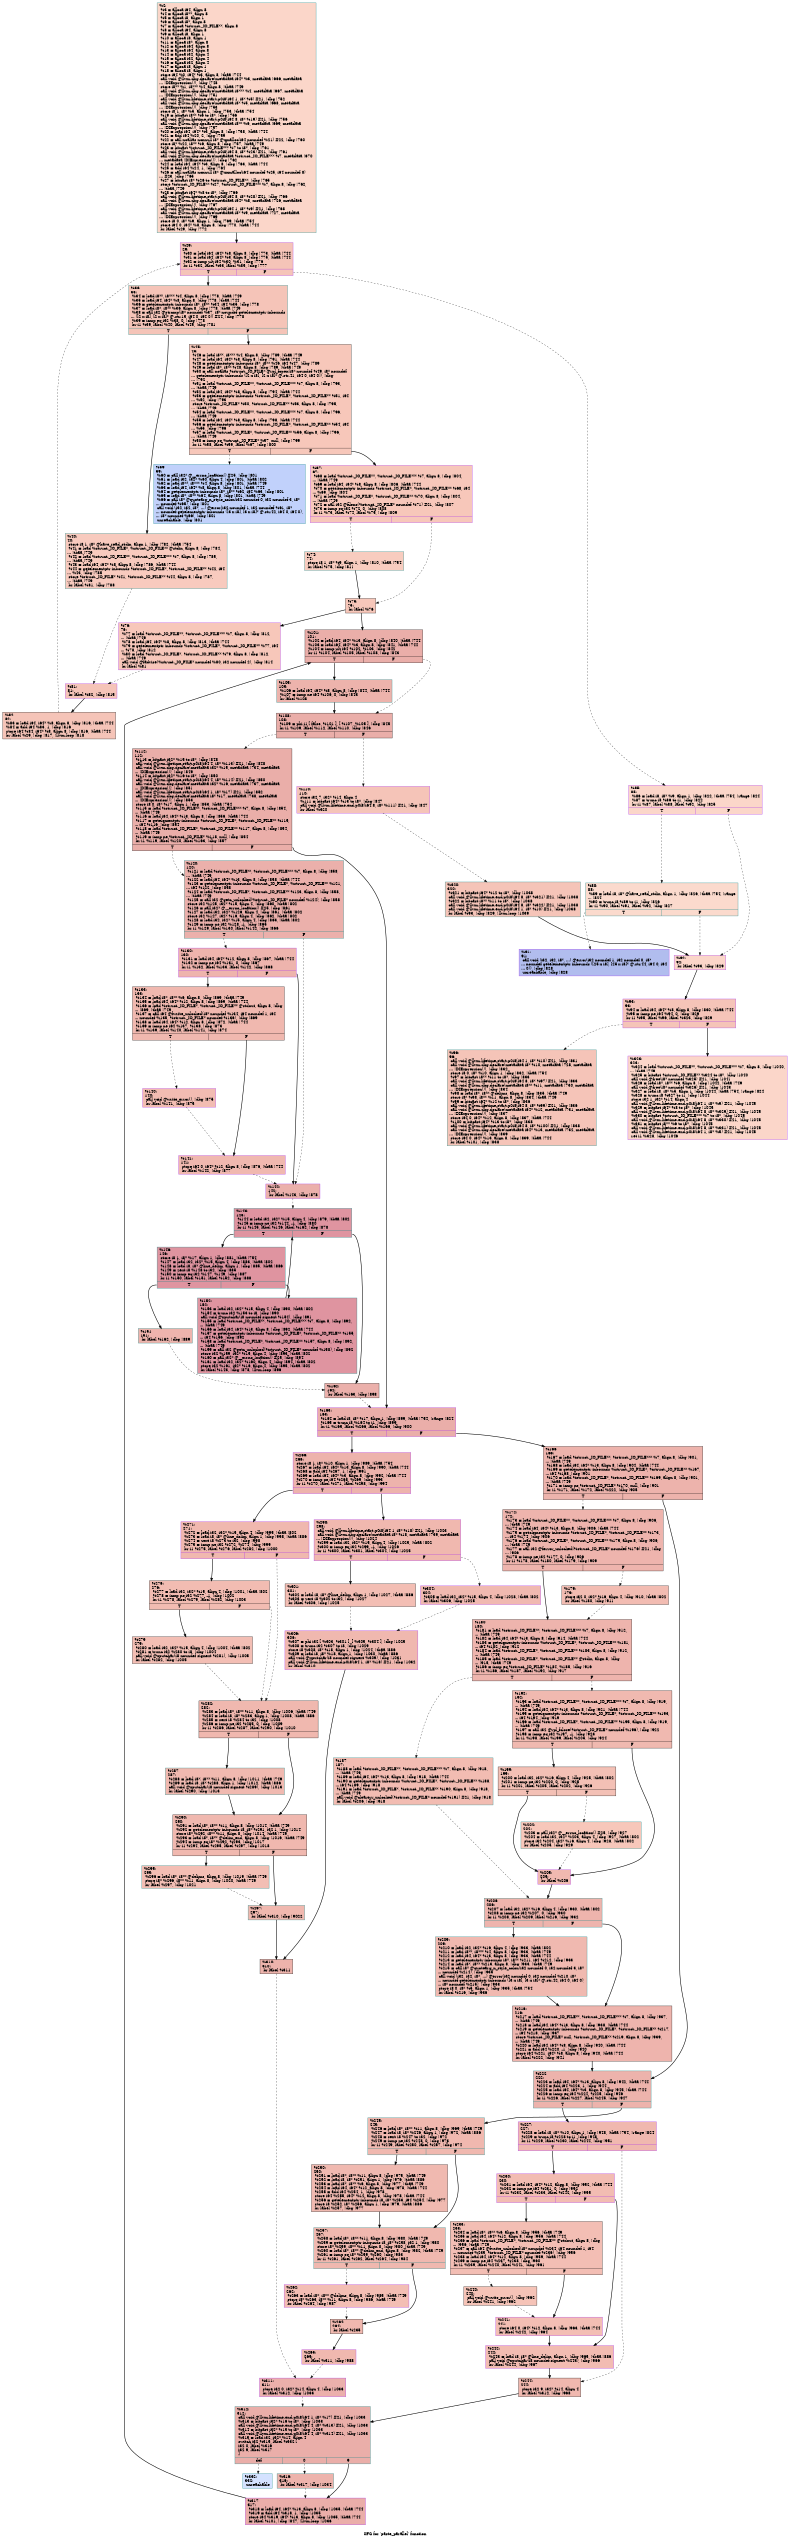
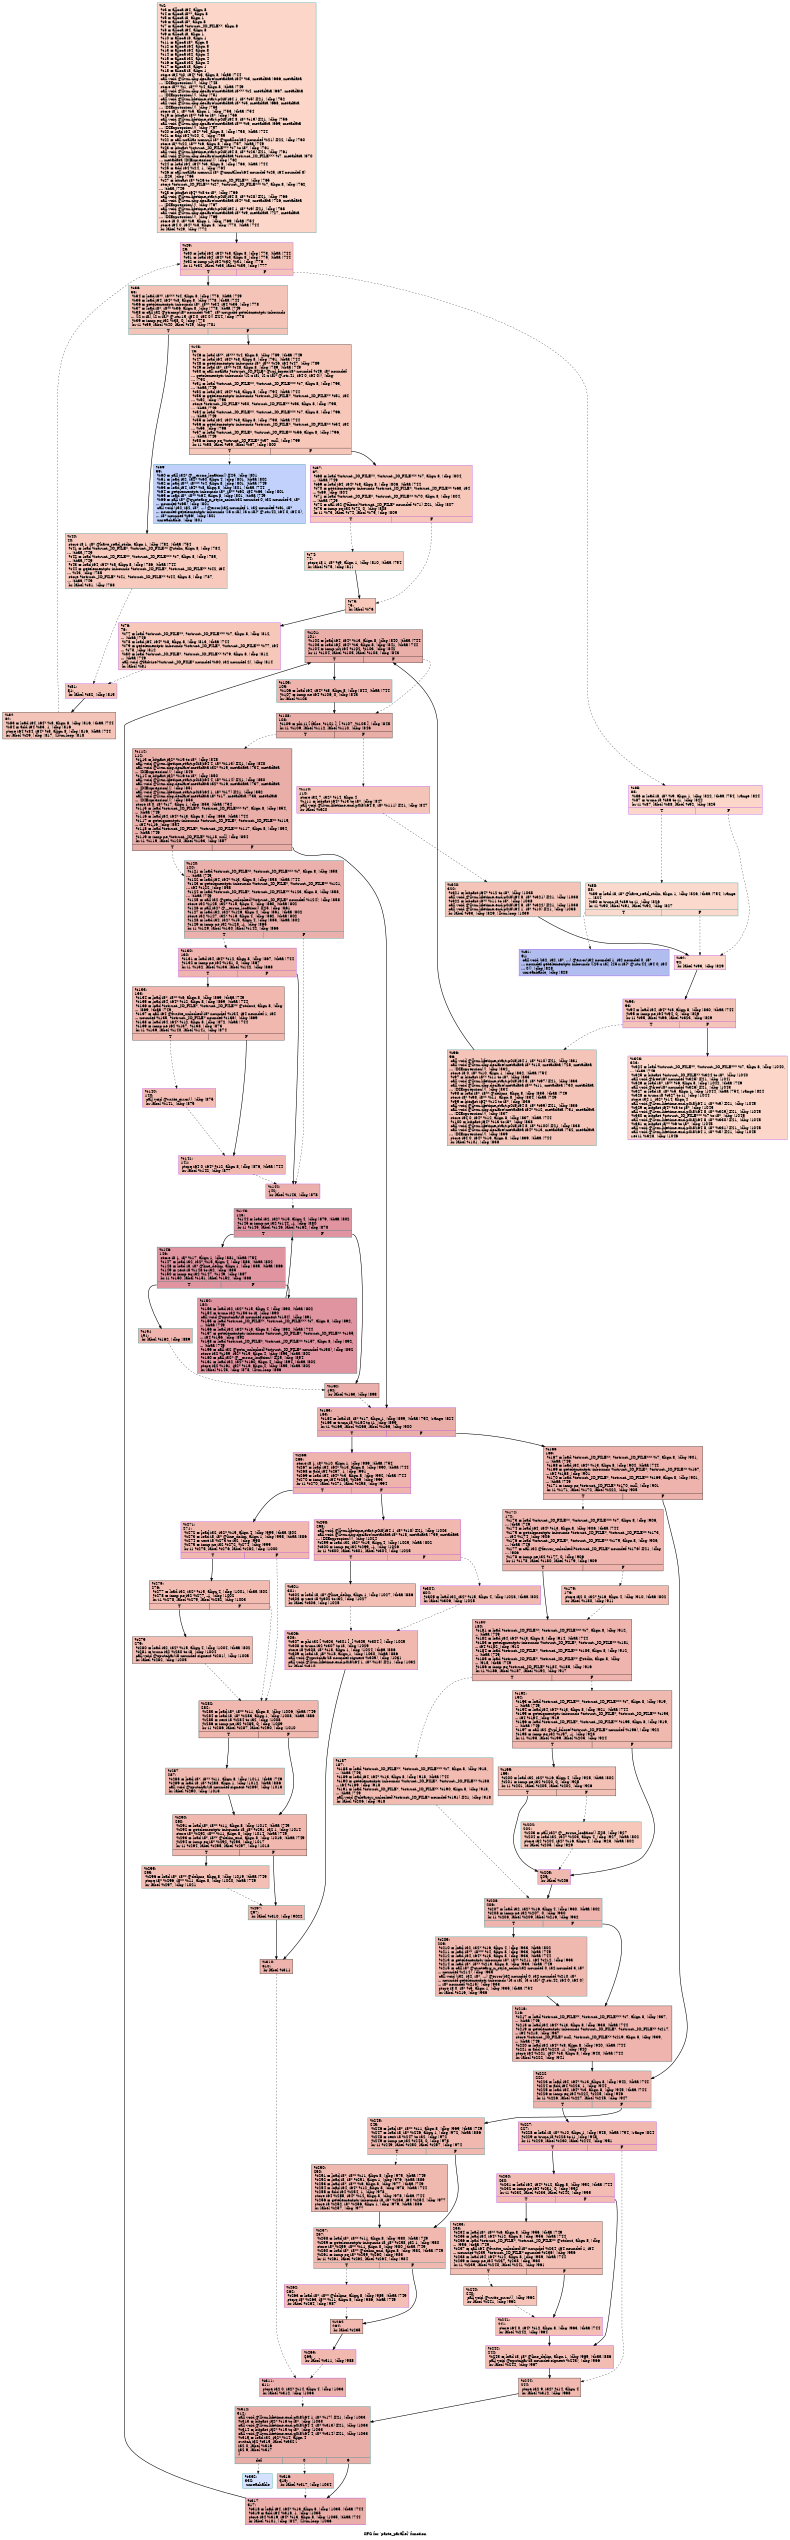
edge "%75:" -> "%101:": now "%96:" -> "%101:"
edge "%245:" -> "%250:": style bold -> dashed
